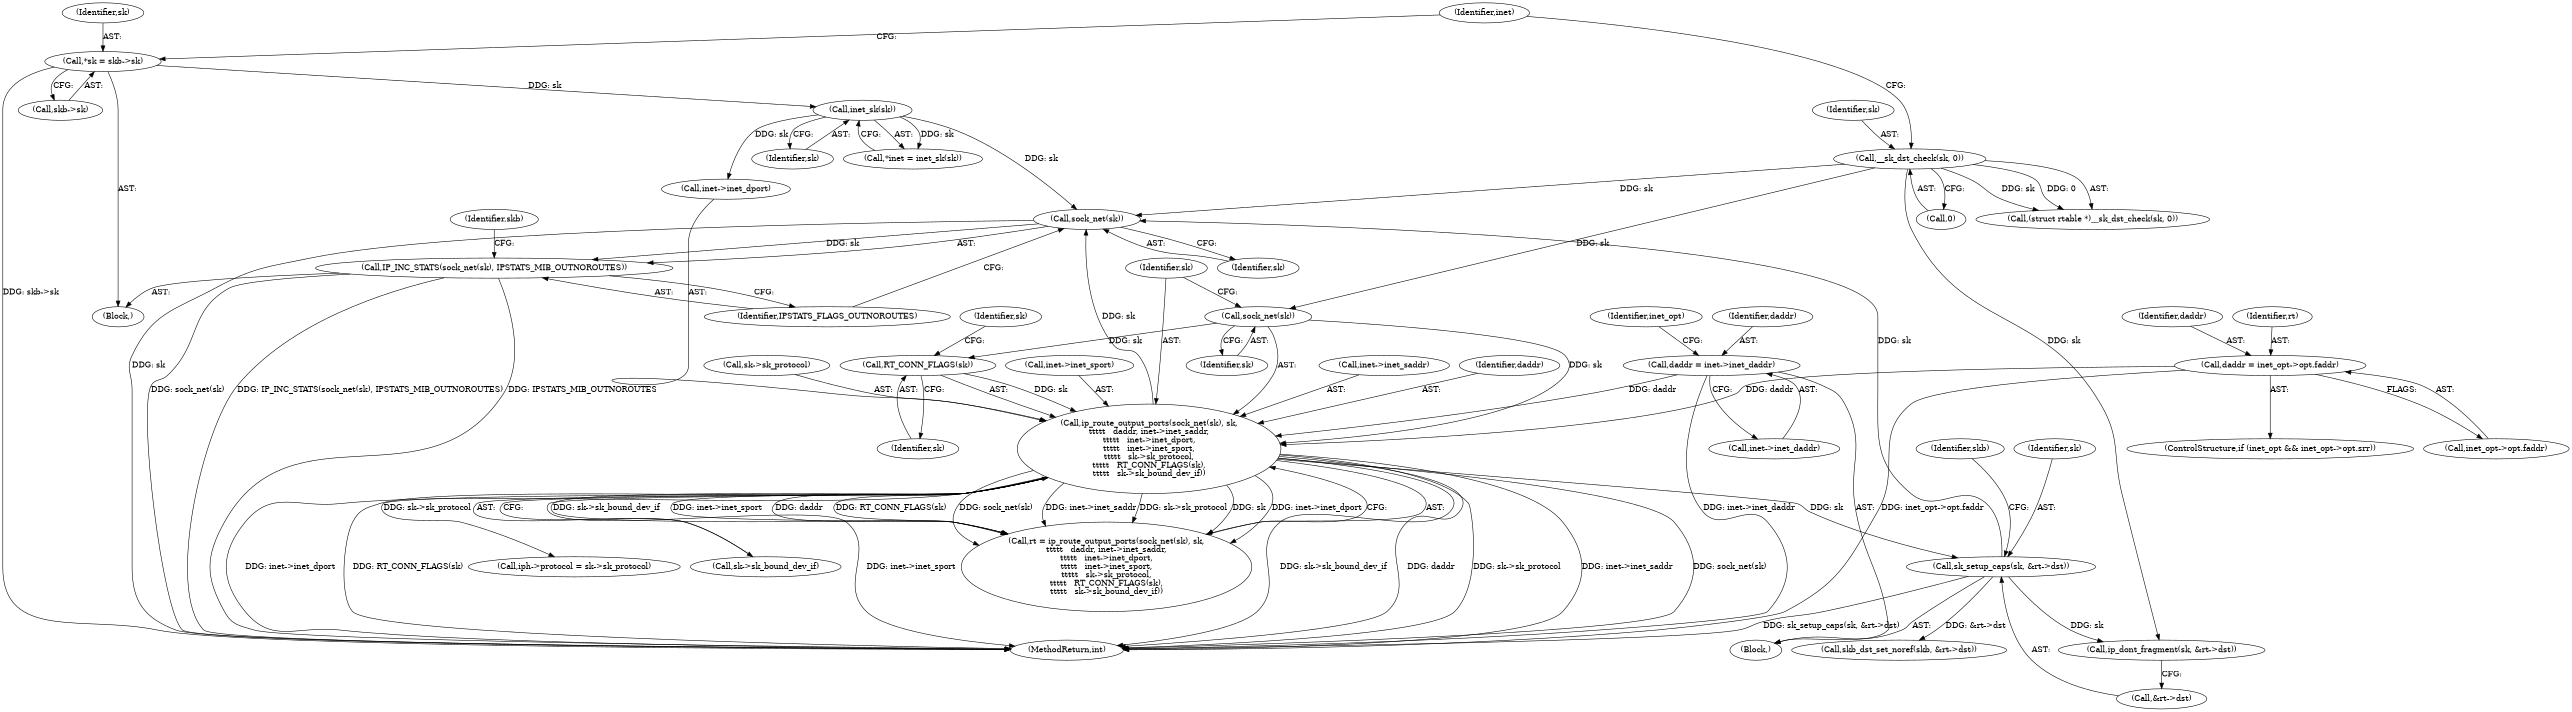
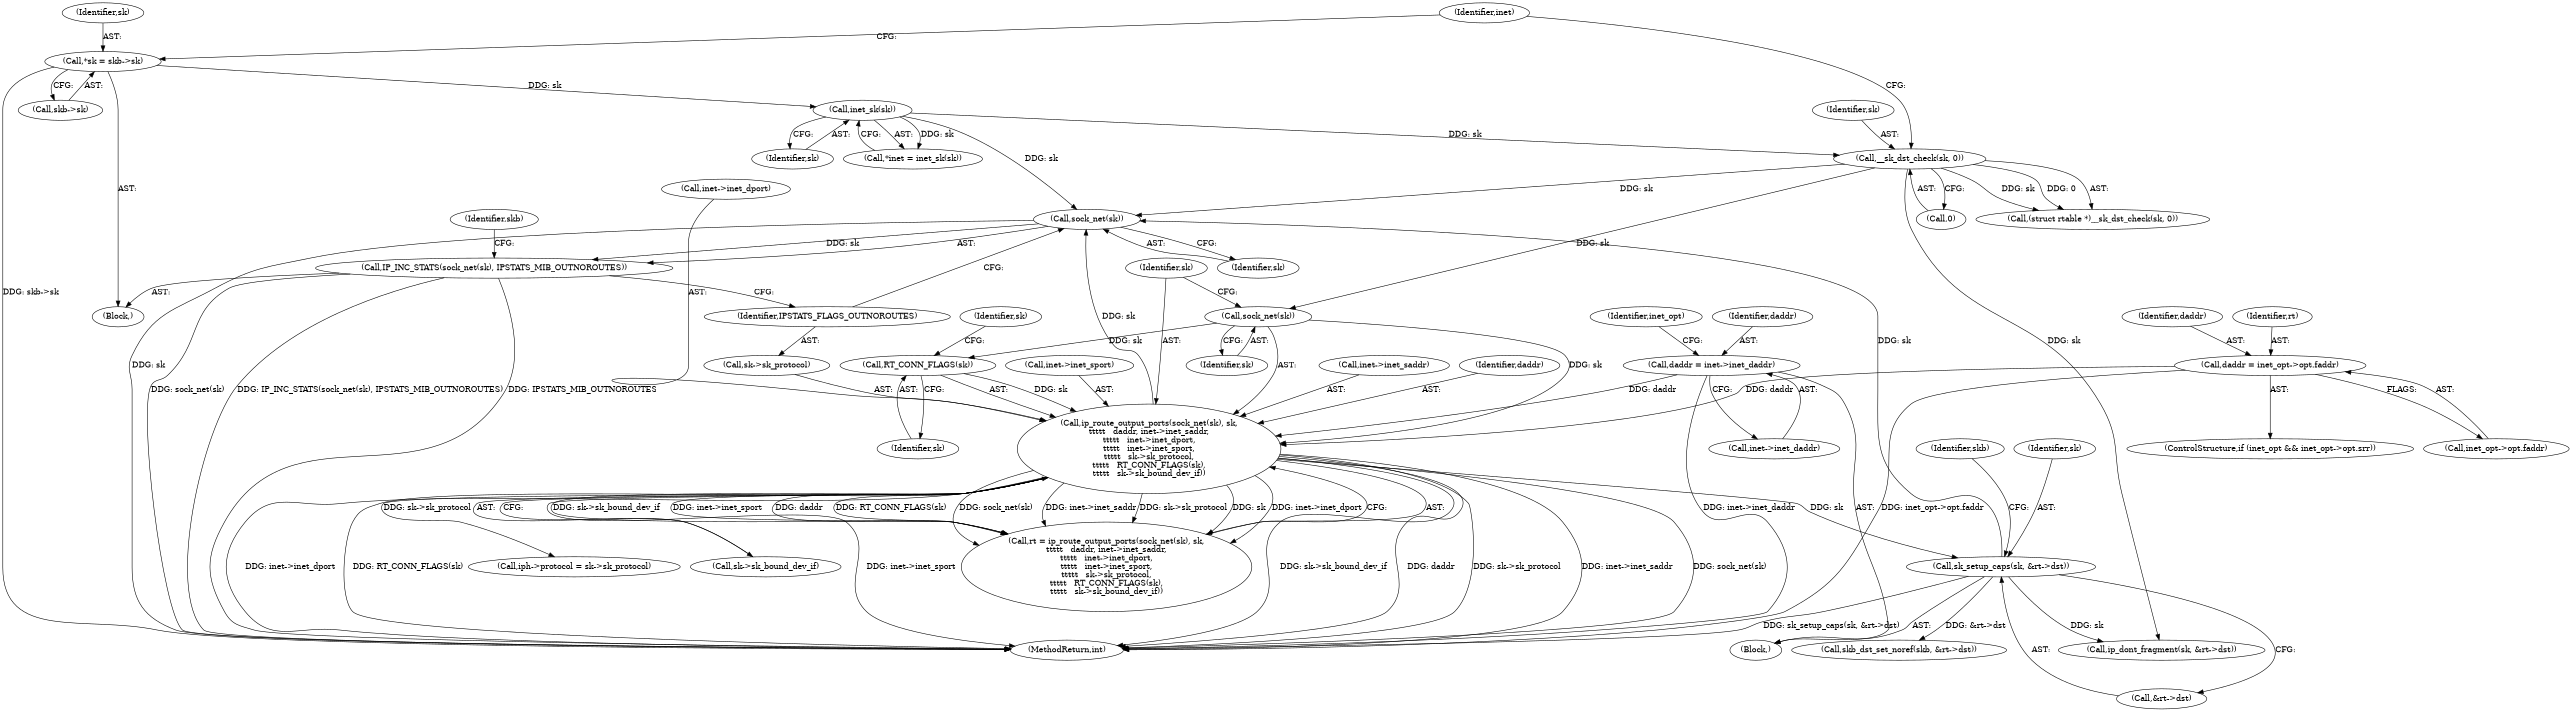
edge "(Call,inet_sk(sk))" -> "(Call,inet->inet_dport)": now "(Call,inet_sk(sk))" -> "(Call,__sk_dst_check(sk, 0))"
edge "(Identifier,IPSTATS_FLAGS_OUTNOROUTES)" -> "(Call,IP_INC_STATS(sock_net(sk), IPSTATS_MIB_OUTNOROUTES))": now "(Identifier,IPSTATS_FLAGS_OUTNOROUTES)" -> "(Call,sk->sk_protocol)"
edge "(Call,ip_dont_fragment(sk, &rt->dst))" -> "(Call,&rt->dst)": now "(Call,sk_setup_caps(sk, &rt->dst))" -> "(Call,&rt->dst)"
